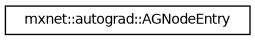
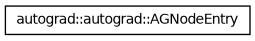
node "mxnet::autograd::AGNodeEntry": label "mxnet::autograd::AGNodeEntry" -> "autograd::autograd::AGNodeEntry"
